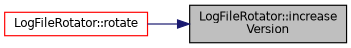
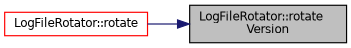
node "LogFileRotator::increase Version": label "LogFileRotator::increase Version" -> "LogFileRotator::rotate Version"
